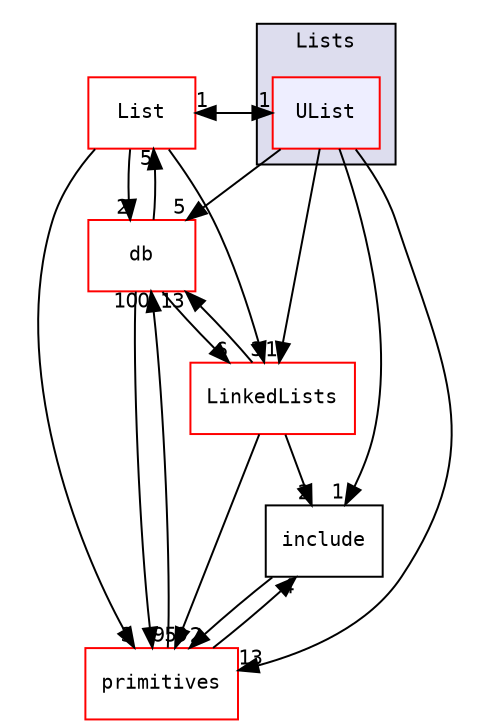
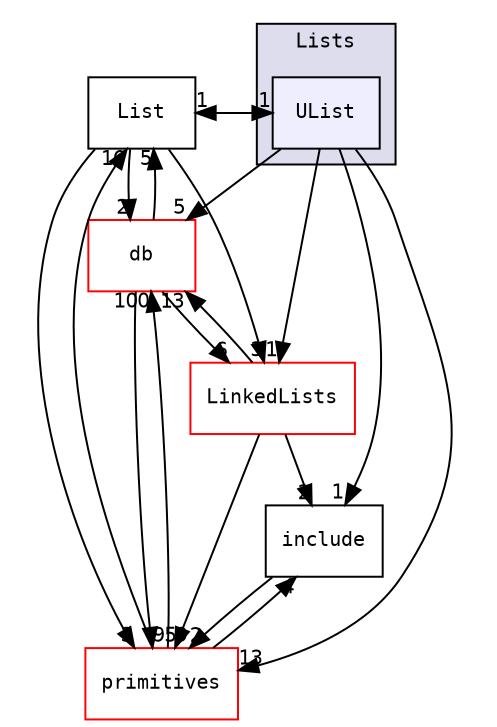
node "List": color red -> black
node "UList": color red -> black
edge "primitives" -> "List": added
